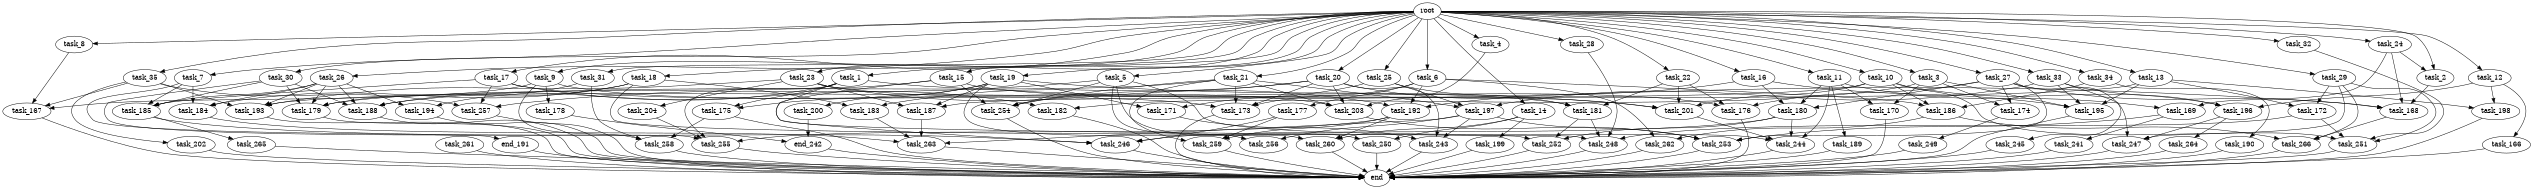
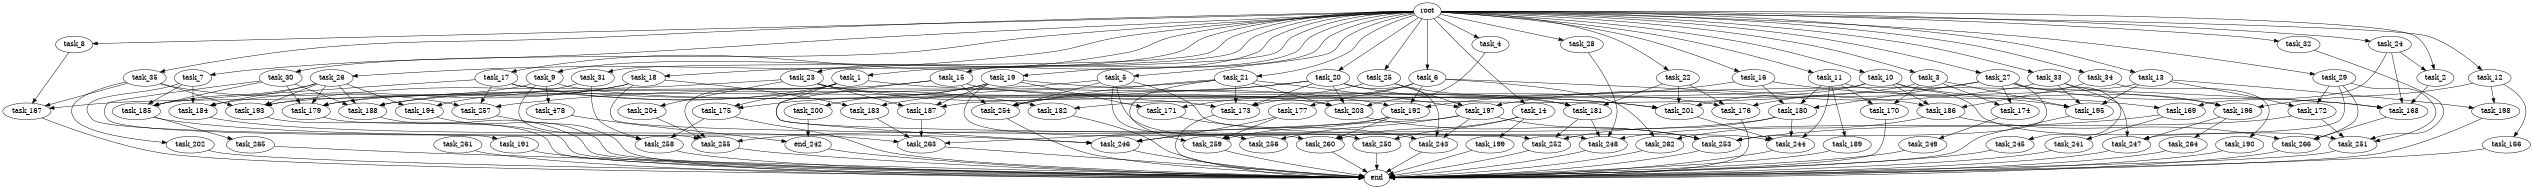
node "task_178": label "task_178" -> "task_478"
node "end_191": label "end_191" -> "task_191"
